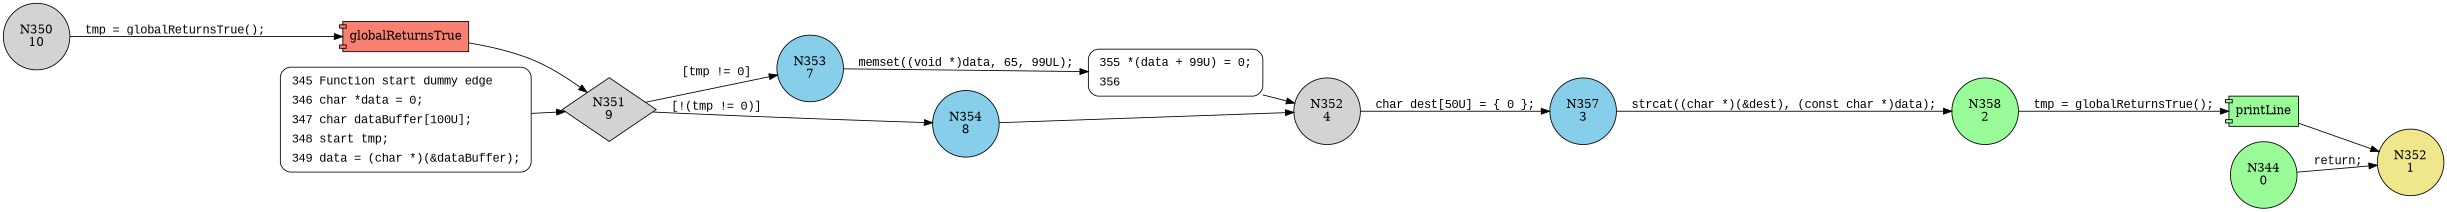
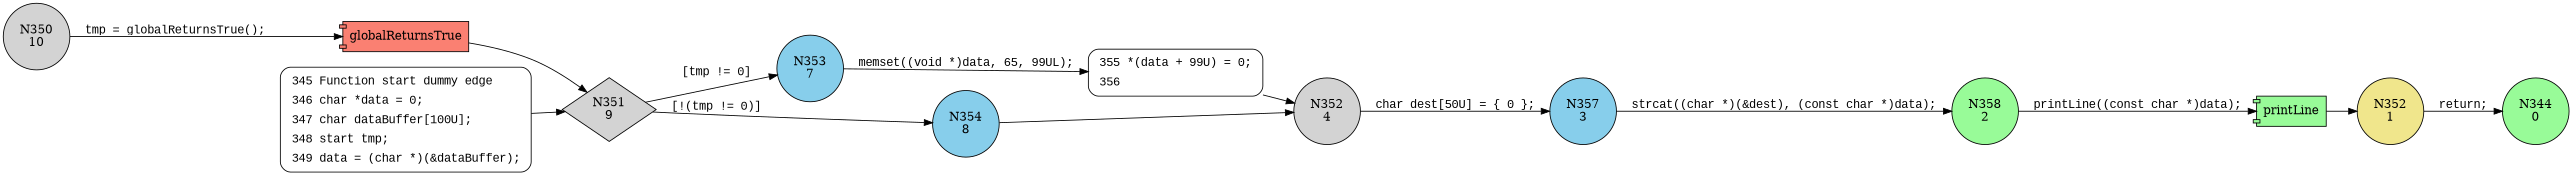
edge "N358 2" -> "printLine": label "tmp = globalReturnsTrue();" -> "printLine((const char *)data);"
edge "N344 0" -> "N352 1": reversed
